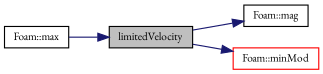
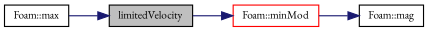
edge "limitedVelocity" -> "Foam::mag": now "Foam::minMod" -> "Foam::mag"
